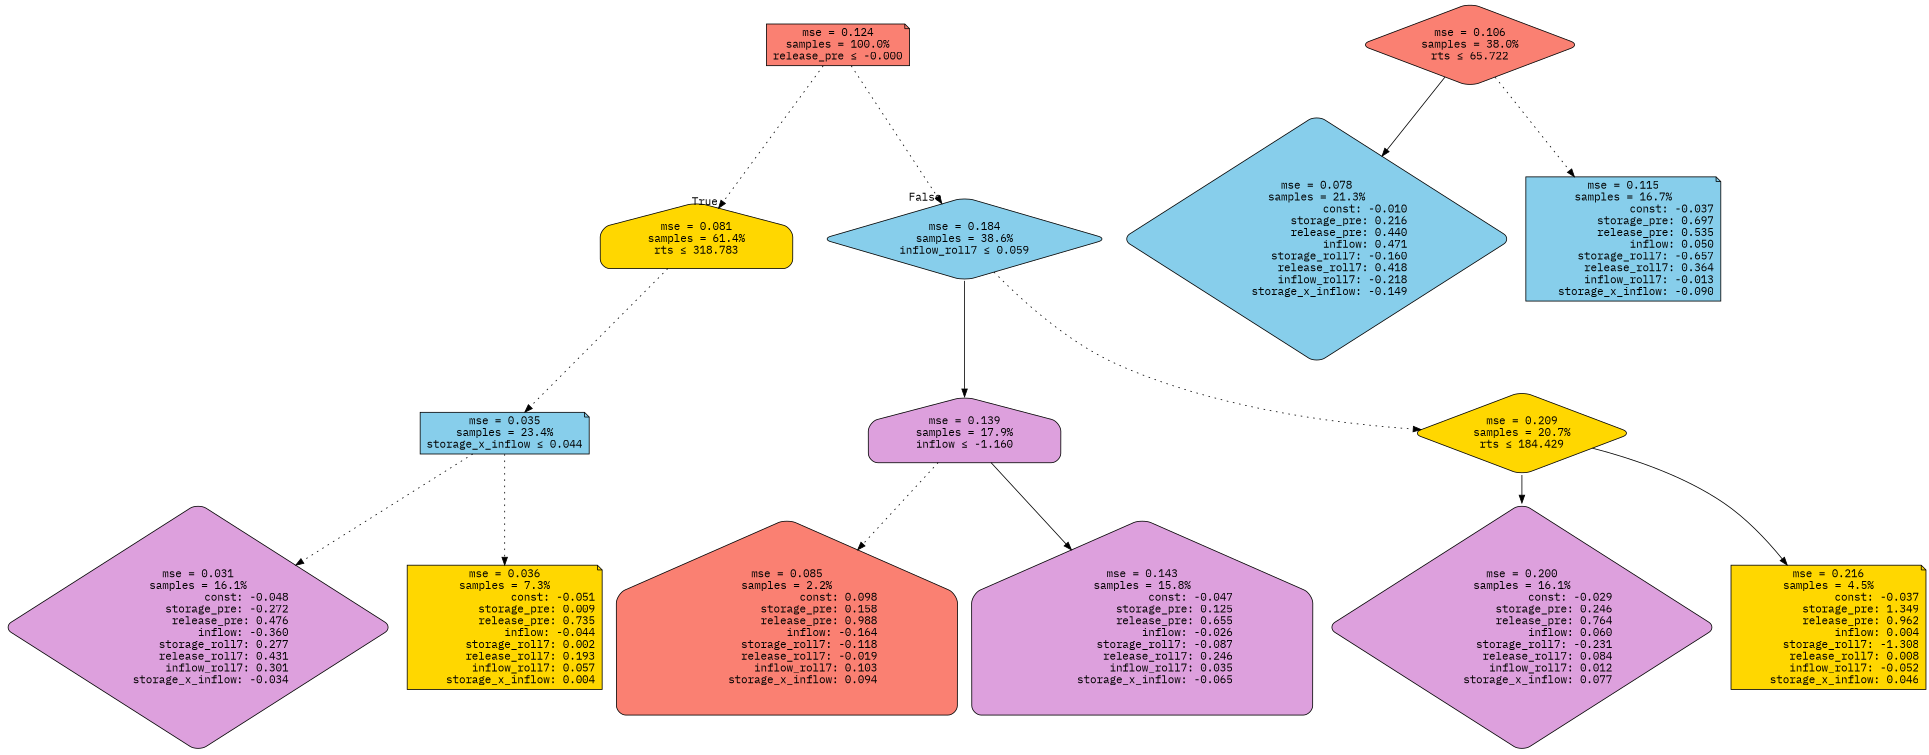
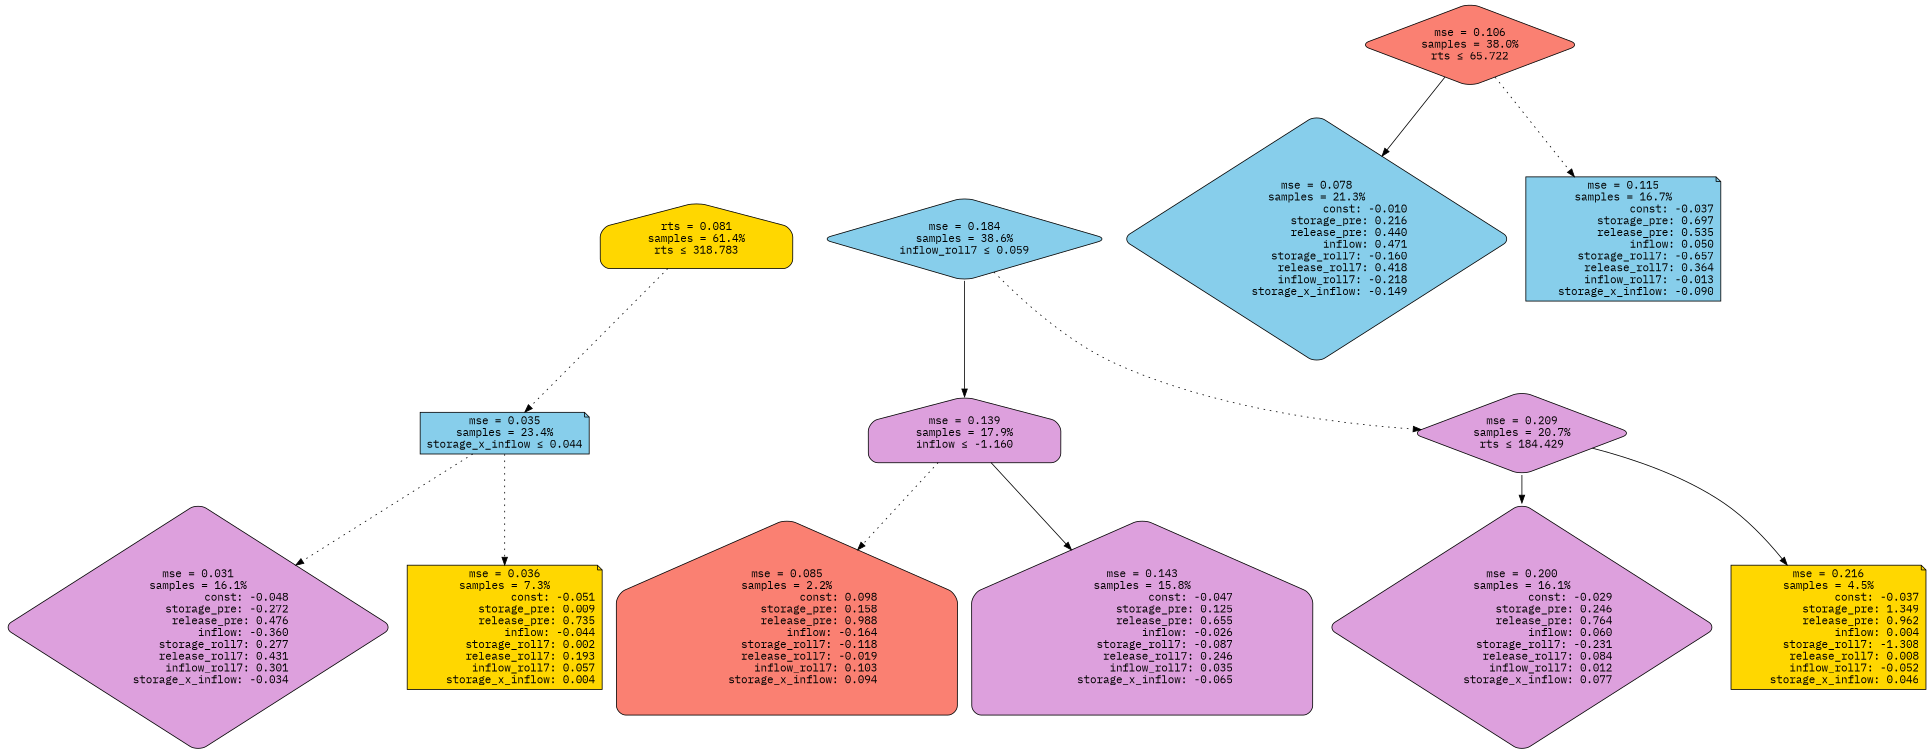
node "mse = 0.124 samples = 100.0% release_pre ≤ -0.000": removed
node "mse = 0.081 samples = 61.4% rts ≤ 318.783": label "mse = 0.081 samples = 61.4% rts ≤ 318.783" -> "rts = 0.081 samples = 61.4% rts ≤ 318.783"
node "mse = 0.209 samples = 20.7% rts ≤ 184.429": fillcolor gold -> plum
